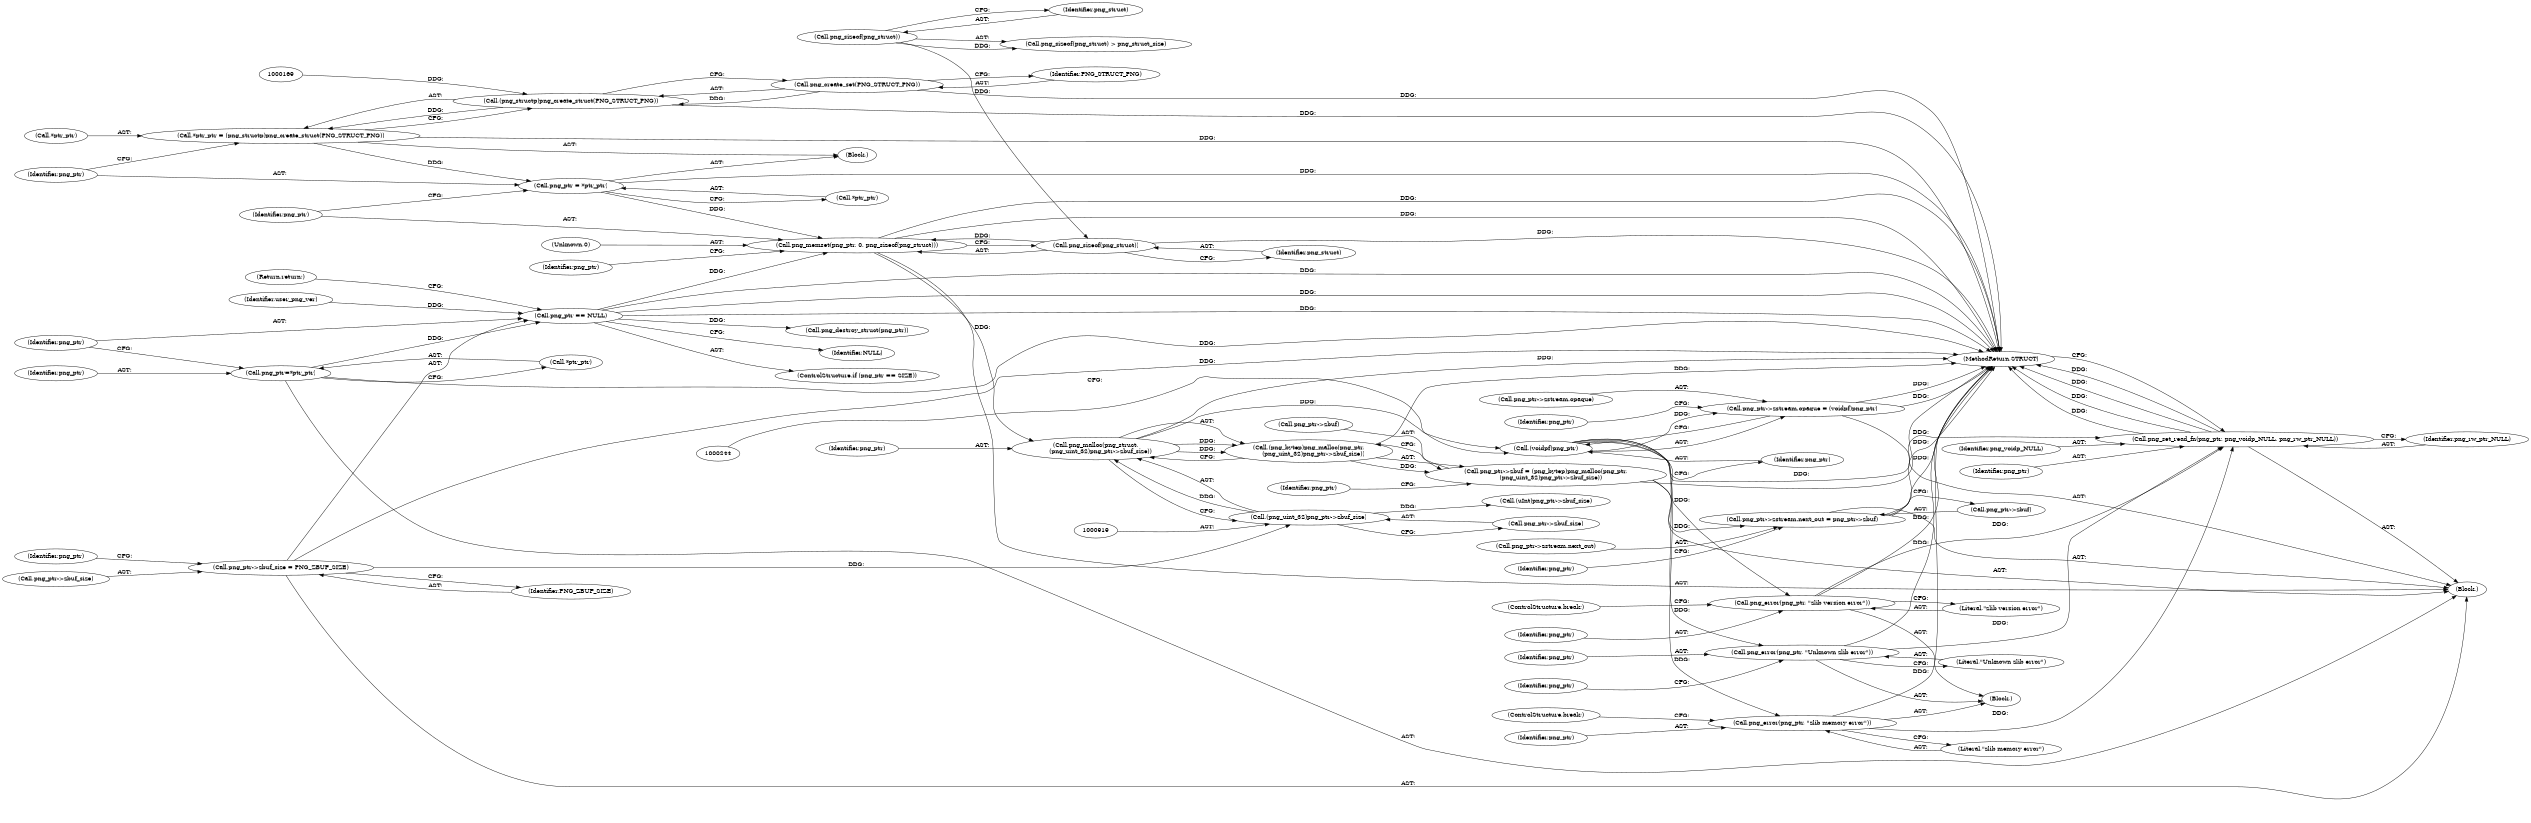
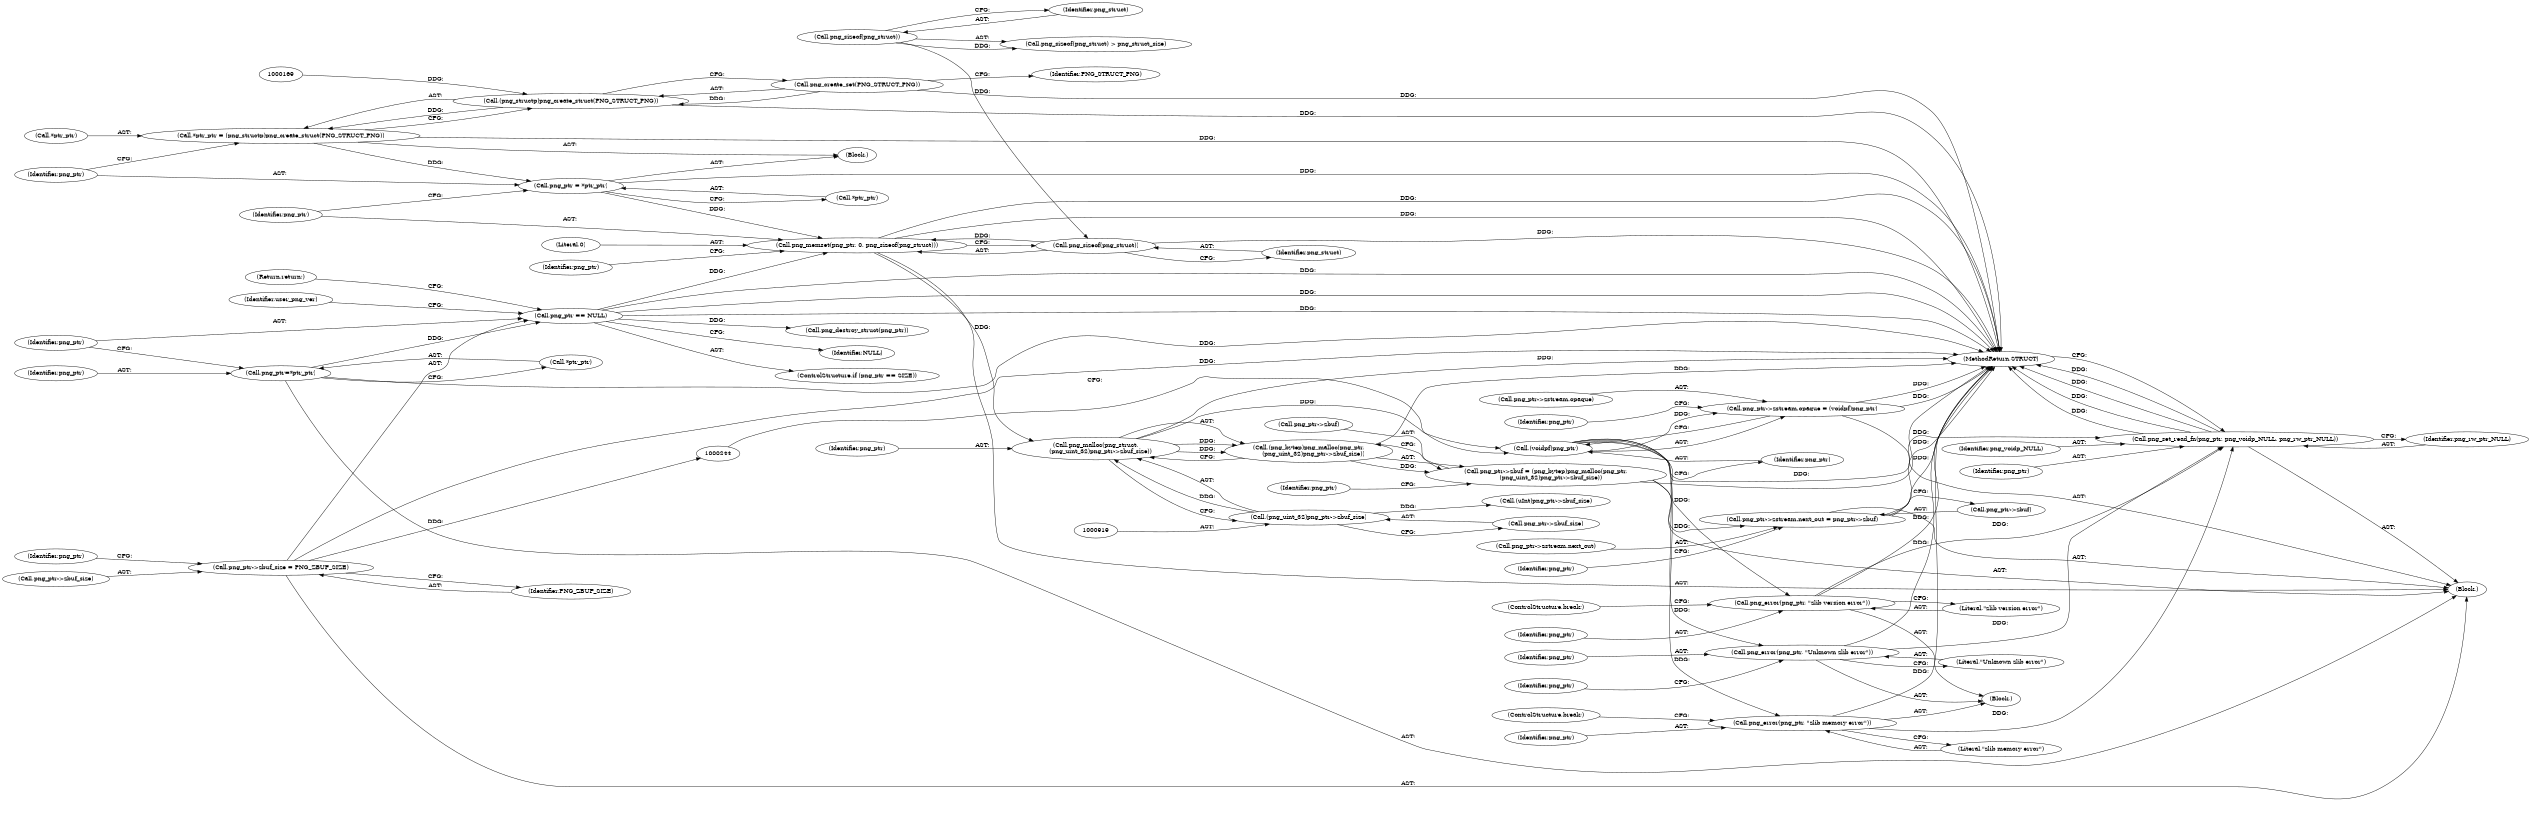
edge "(Identifier,PNG_STRUCT_PNG)" -> "(Call,png_create_set(PNG_STRUCT_PNG))": removed, label "AST:"
node "(Unknown,0)": label "(Unknown,0)" -> "(Literal,0)"
edge "(Identifier,user_png_ver)" -> "(Call,png_ptr == NULL)": label "DDG: " -> "CFG: "
edge "(Call,png_ptr->zbuf_size = PNG_ZBUF_SIZE)" -> "(Call,(png_uint_32)png_ptr->zbuf_size)": now "(Call,png_ptr->zbuf_size = PNG_ZBUF_SIZE)" -> "1000244"
